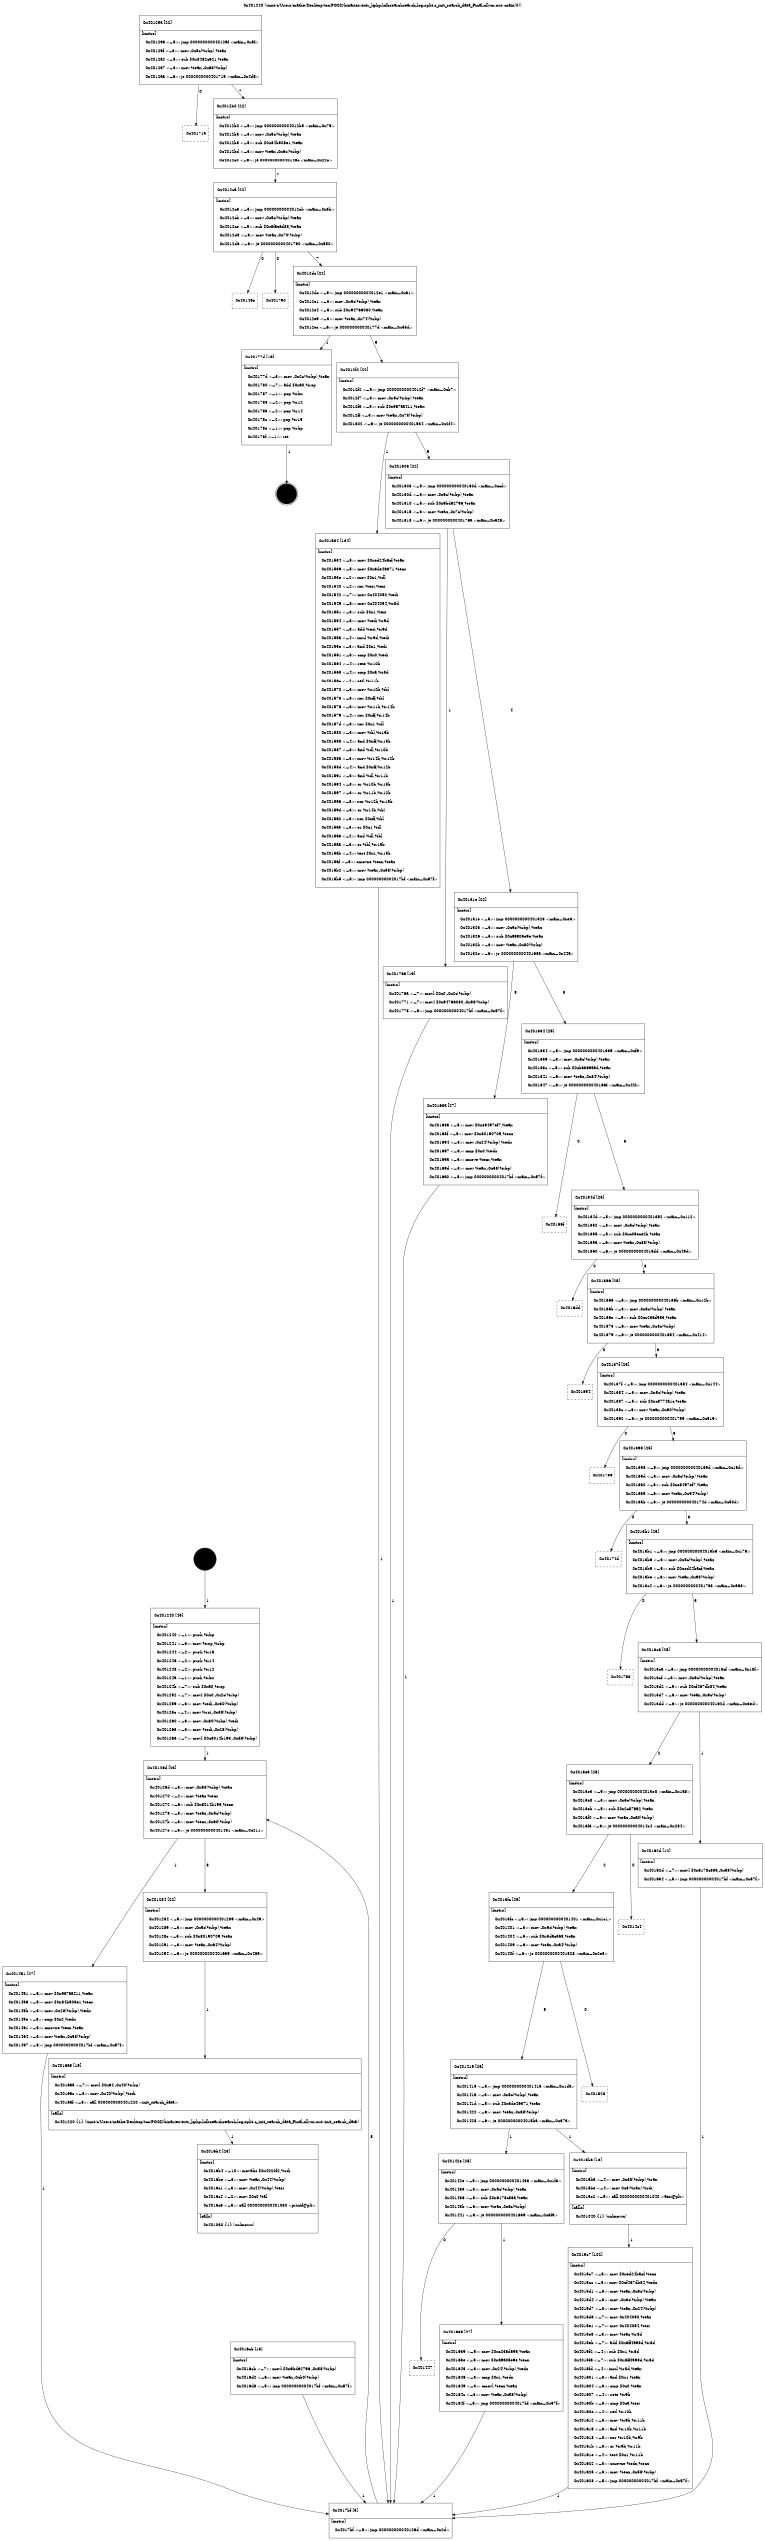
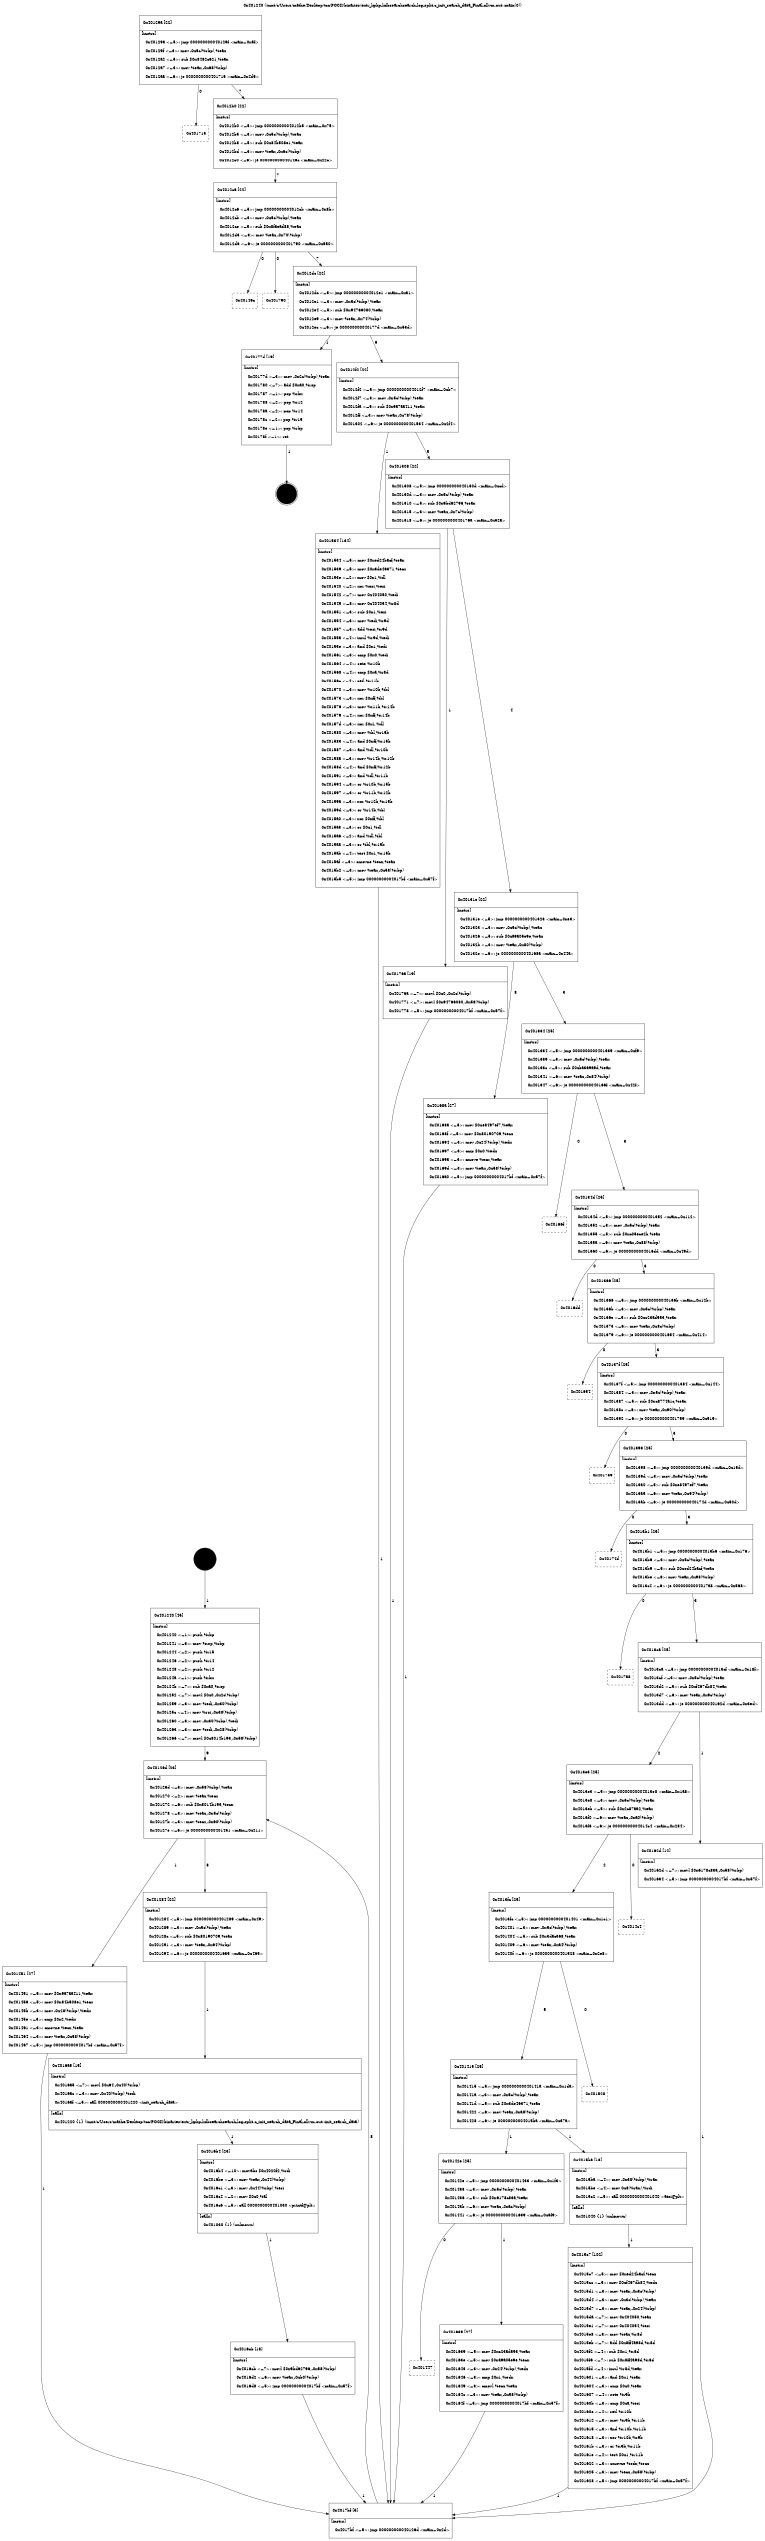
edge "0x401240 [45]" -> "0x40126d [23]": label " 1" -> " 9"
edge "0x4016b4 [23]" -> "0x4016cb [18]": added, label "1"
